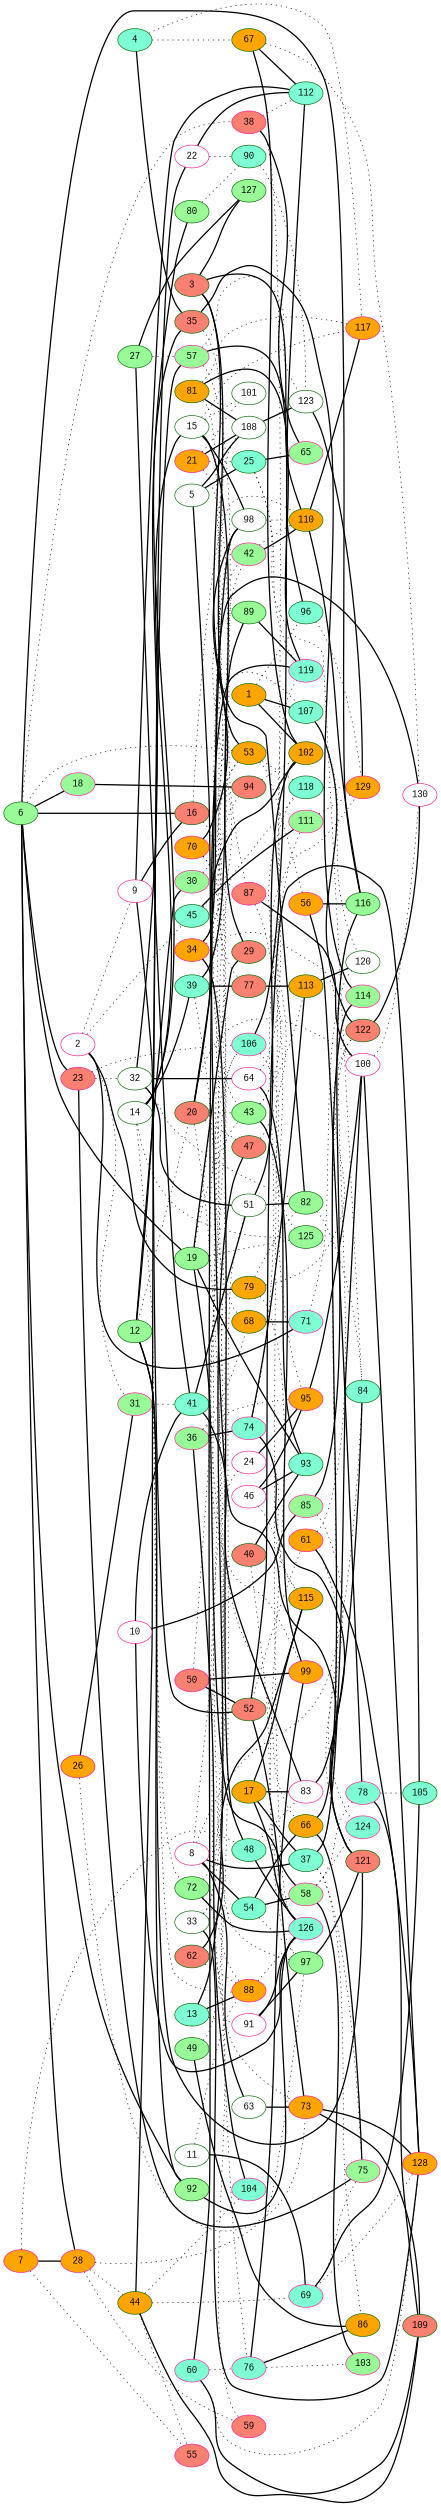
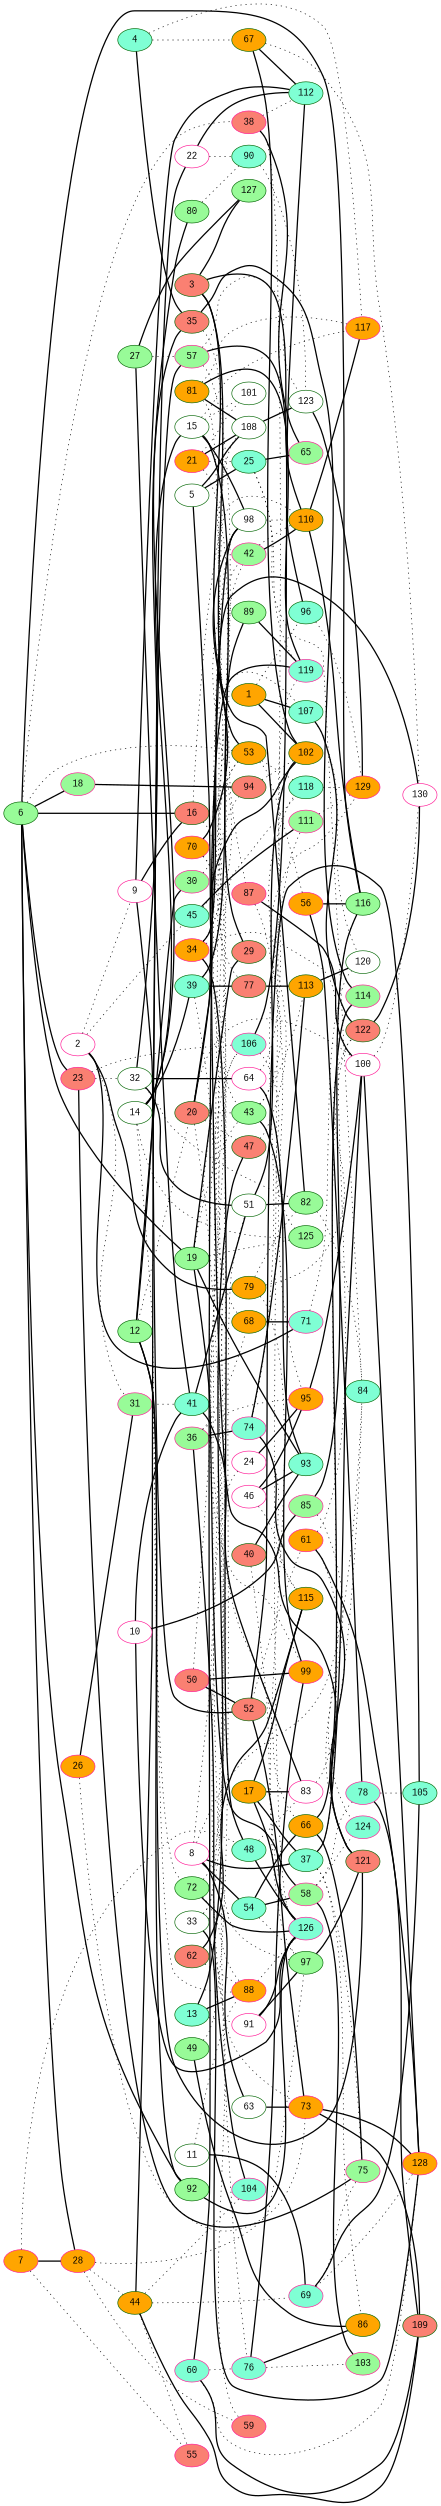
edge "84" -- "83": style bold -> dotted
